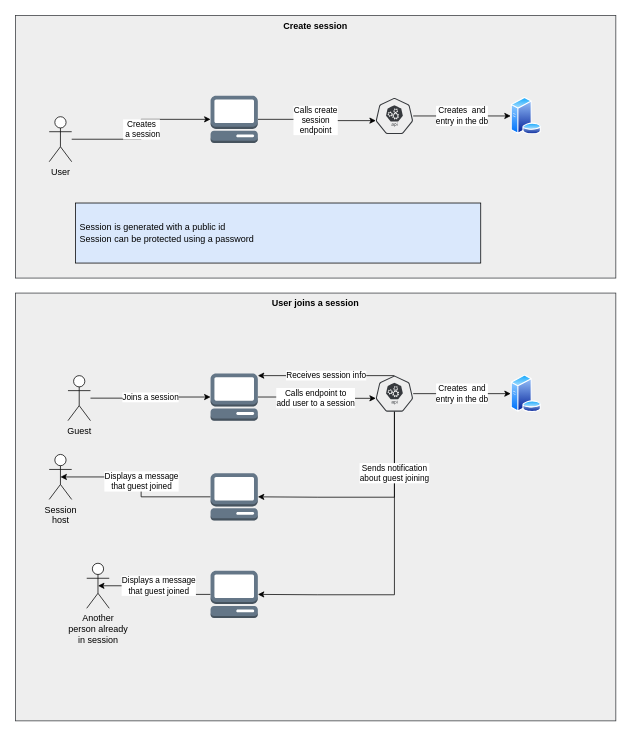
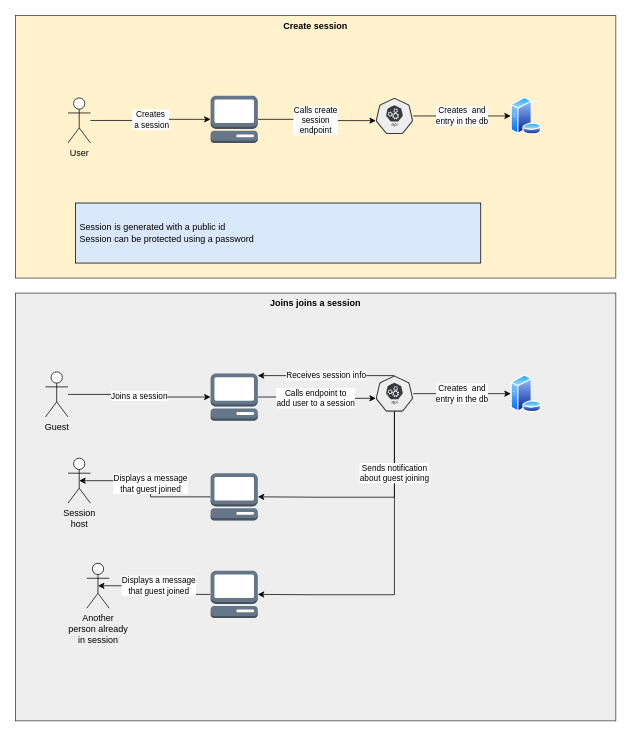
node "User": moved (60, 139) -> (79, 120)
node "Create session": fillcolor #eeeeee -> #fff2cc
node "User joins a session": label "User joins a session" -> "Joins joins a session"
node "Guest": moved (79, 398) -> (57, 394)
node "Session host": moved (60, 477) -> (79, 480)
